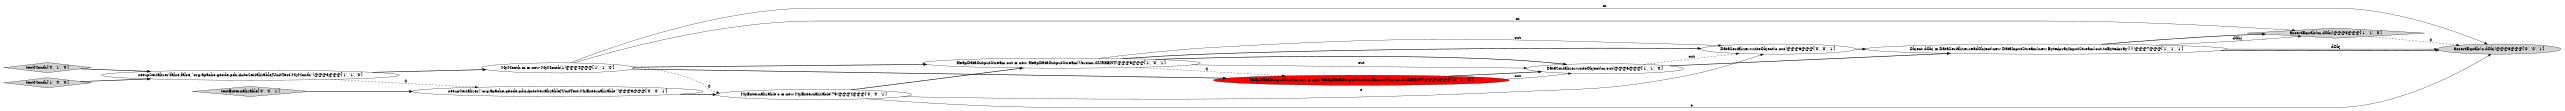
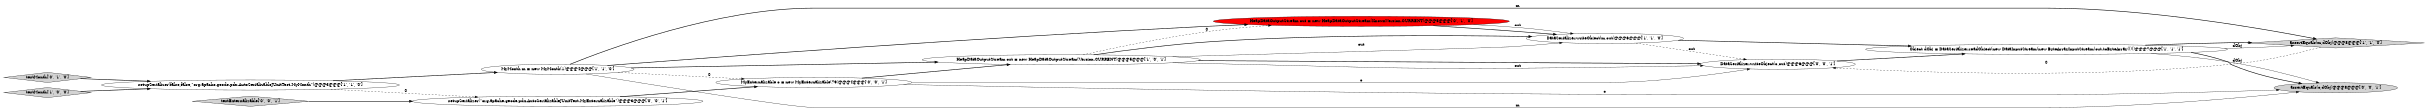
edge "MyMonth m = new MyMonth(1)@@@4@@@['1', '1', '0']" -> "assertEquals(m,dObj)@@@8@@@['1', '1', '0']": style solid -> bold
edge "assertEquals(m,dObj)@@@8@@@['1', '1', '0']" -> "assertEquals(o,dObj)@@@8@@@['0', '0', '1']": now "assertEquals(m,dObj)@@@8@@@['1', '1', '0']" -> "DataSerializer.writeObject(o,out)@@@6@@@['0', '0', '1']"
